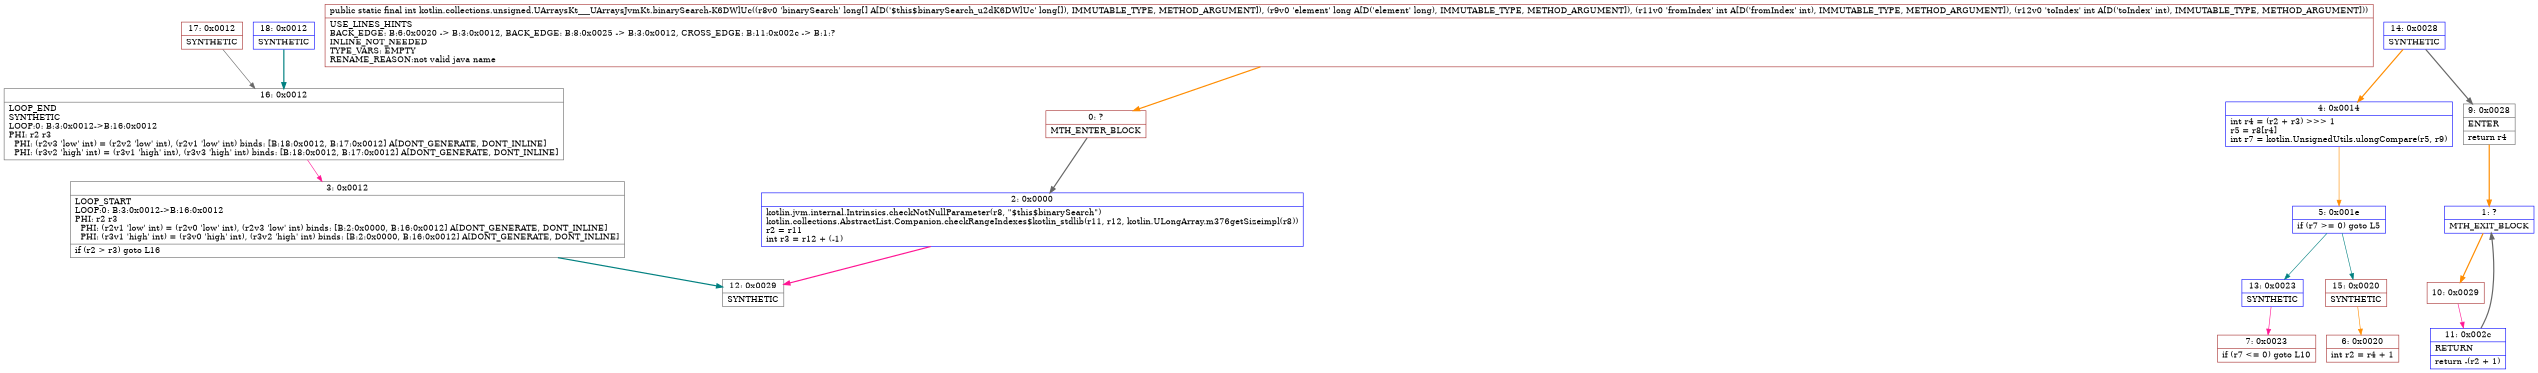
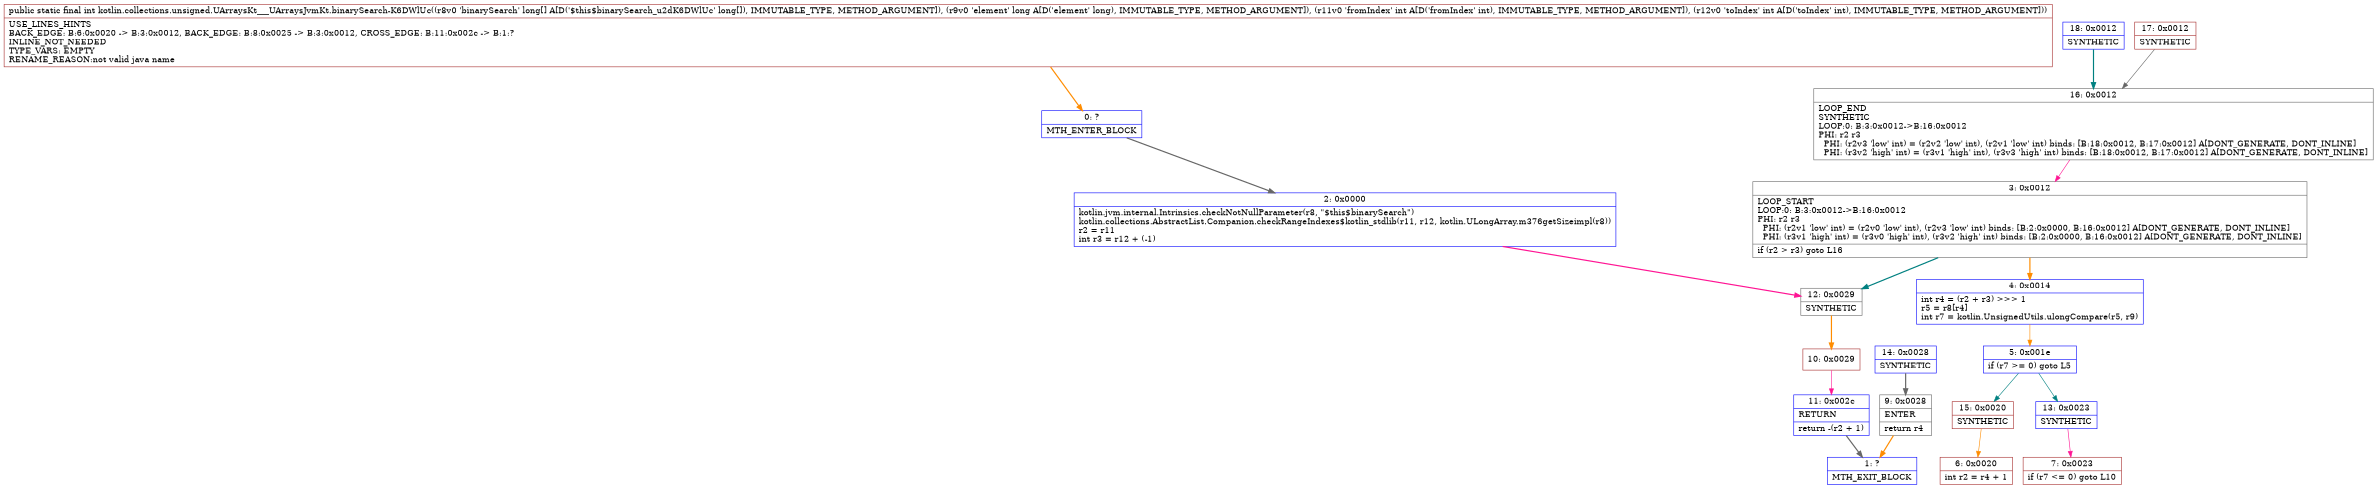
edge "14: 0x0028" -> "4: 0x0014": now "3: 0x0012" -> "4: 0x0014"
node "0: ?": color brown -> blue
edge "1: ?" -> "10: 0x0029": now "12: 0x0029" -> "10: 0x0029"
